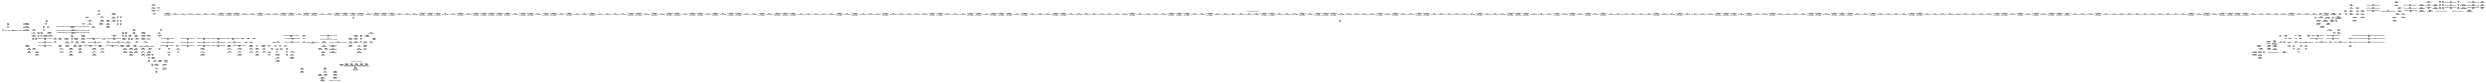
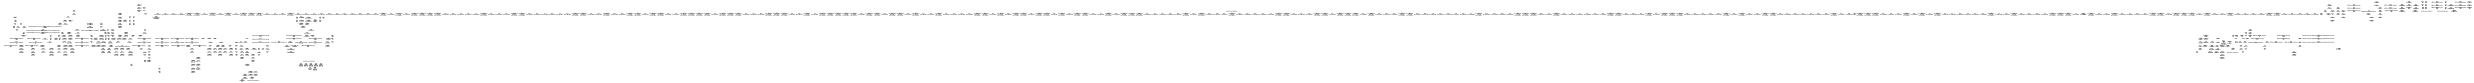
node "CE0x577df00": removed
